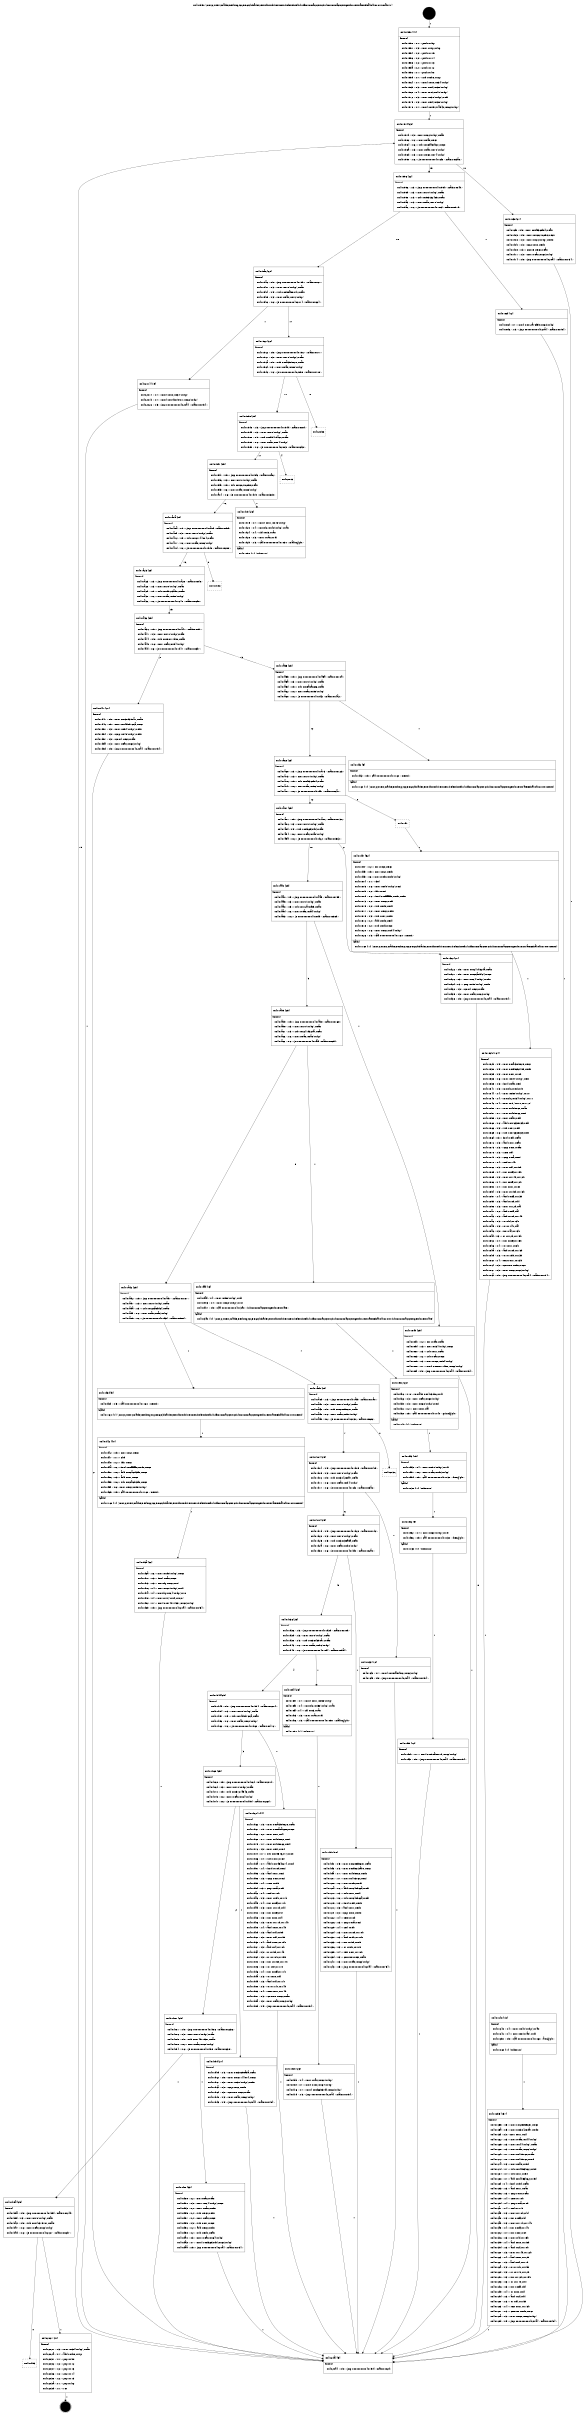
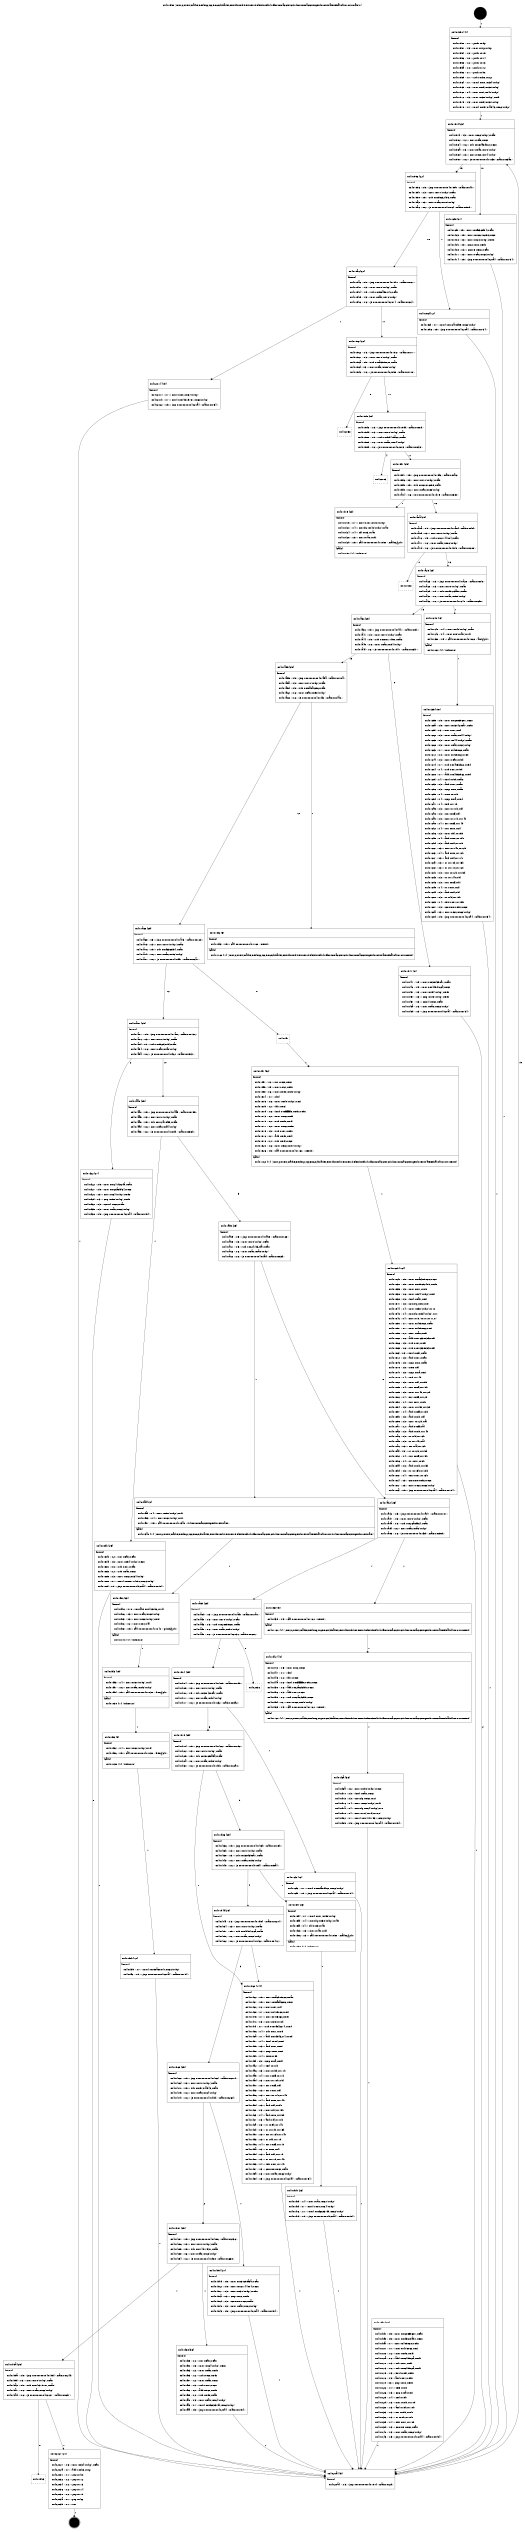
edge "0x401a23 [25]" -> "0x401c48 [13]": added, label "1"
edge "0x401b1d [25]" -> "0x401bf0 [88]": now "0x401b1d [25]" -> "0x401d62 [144]"
